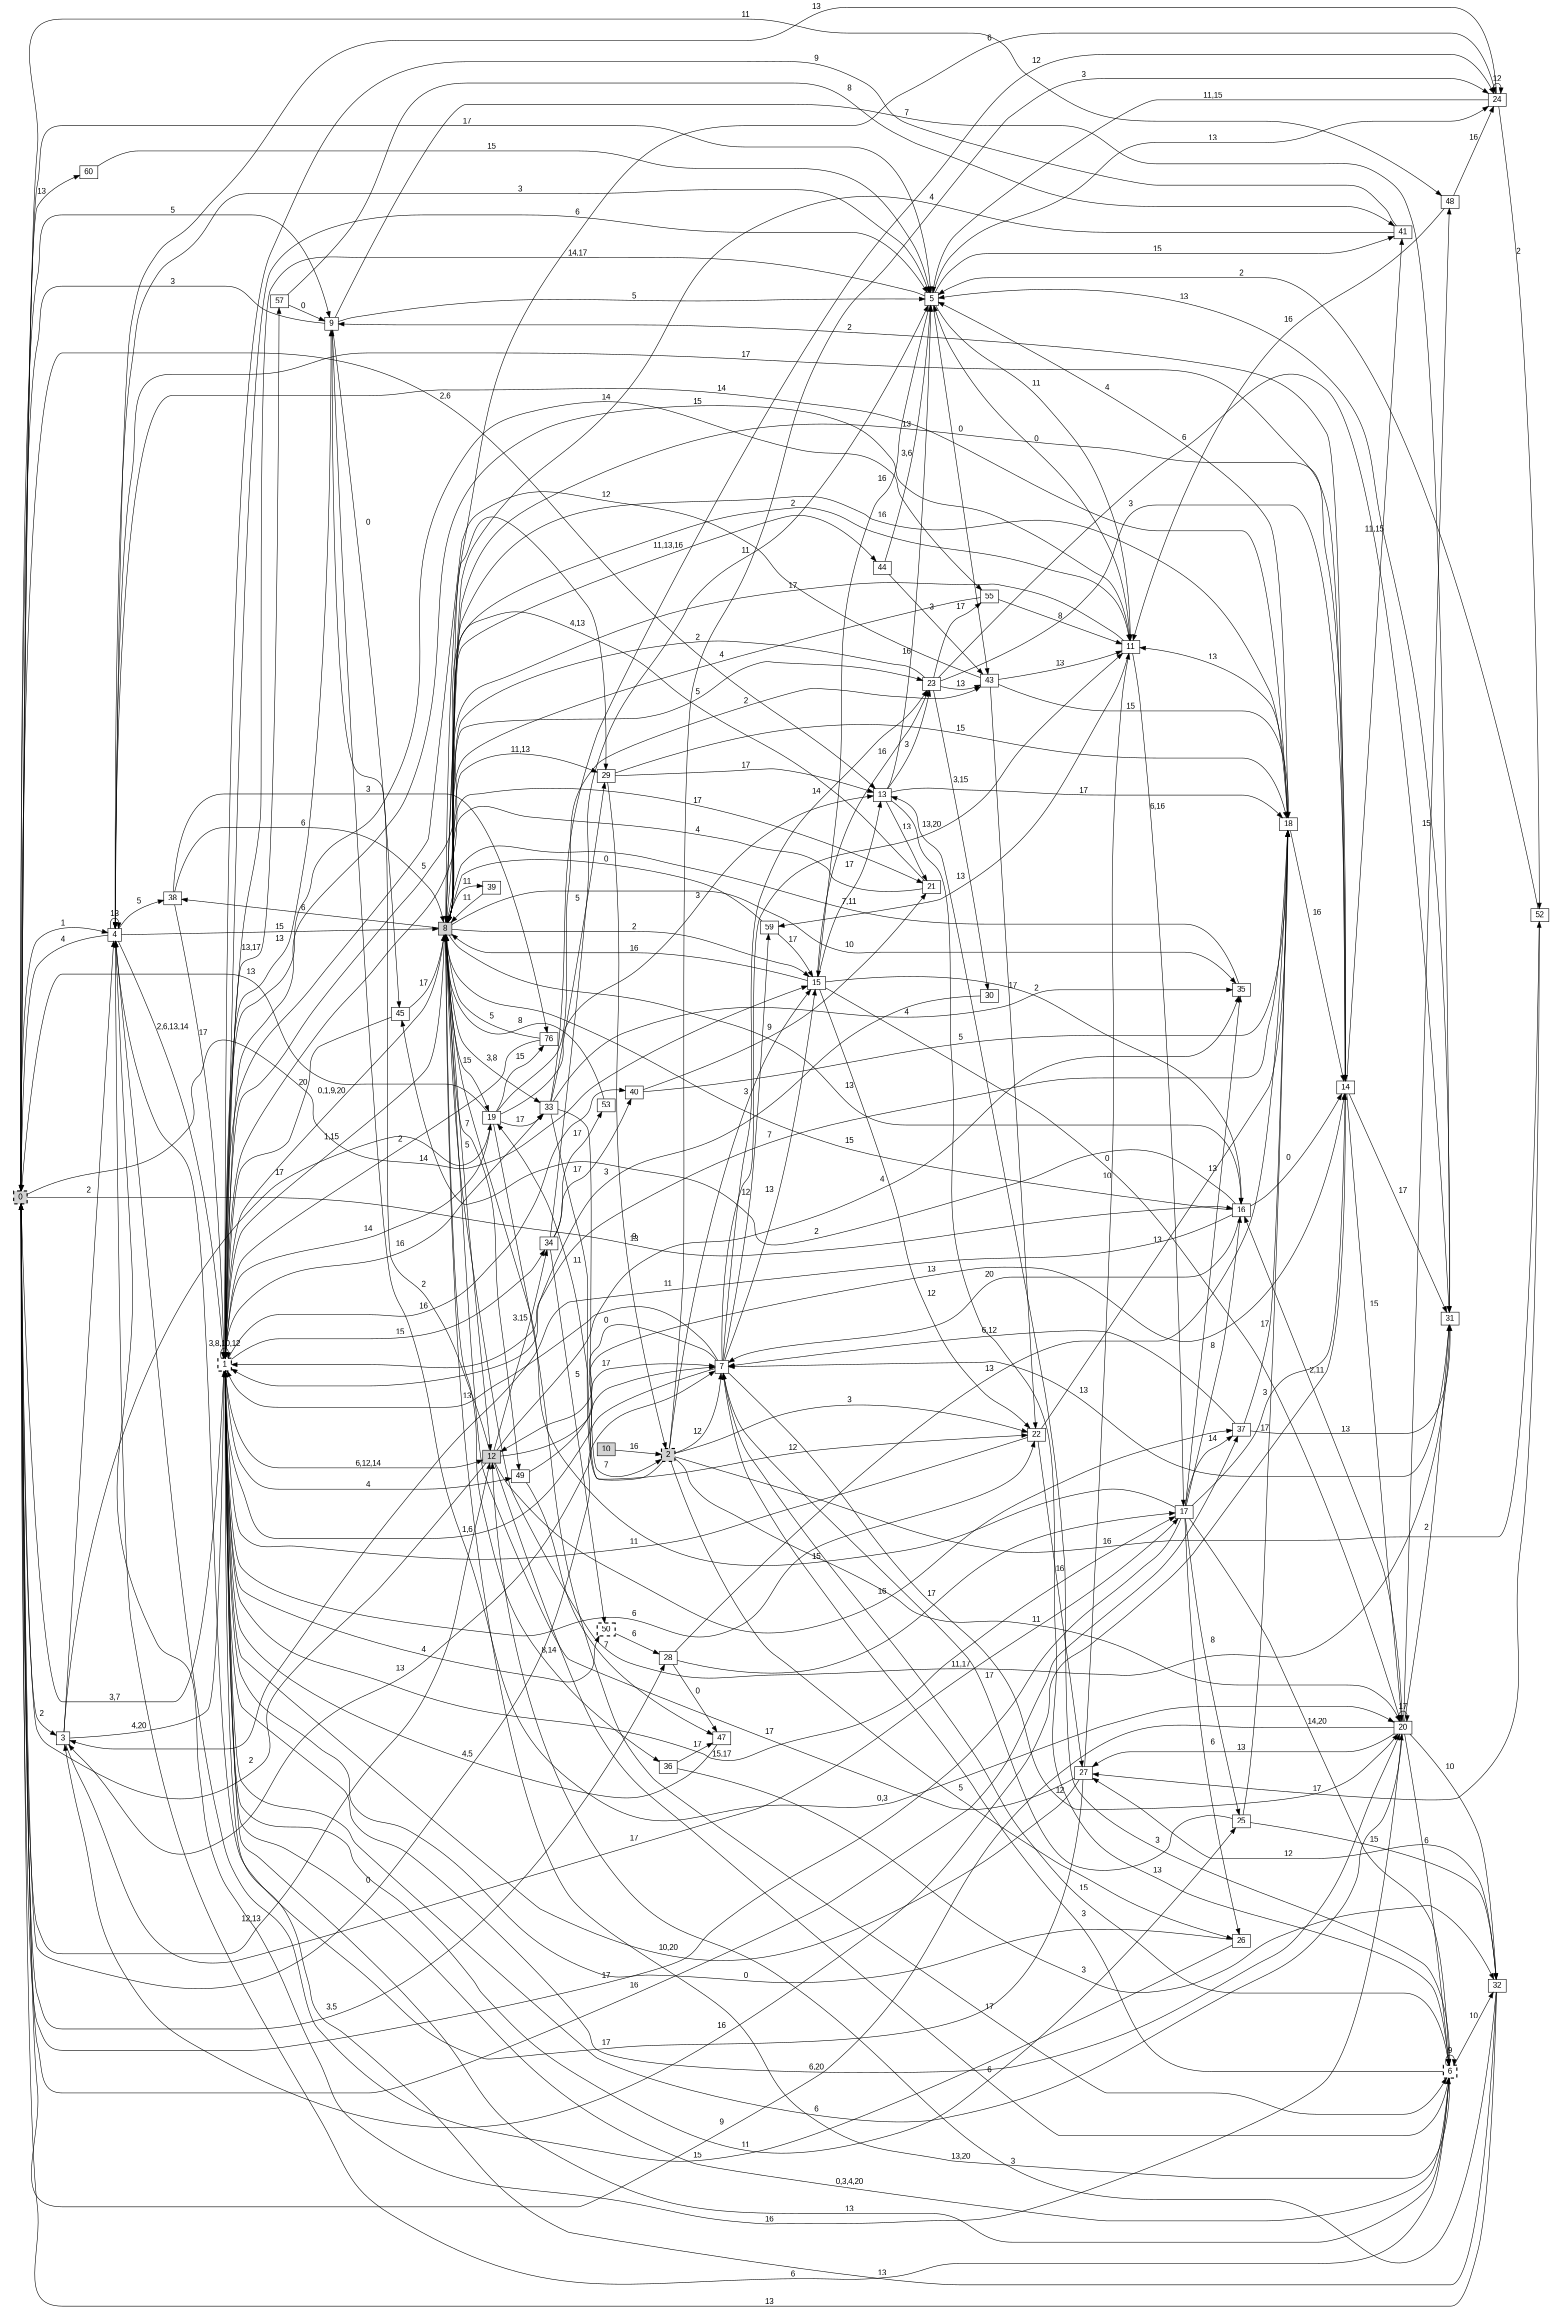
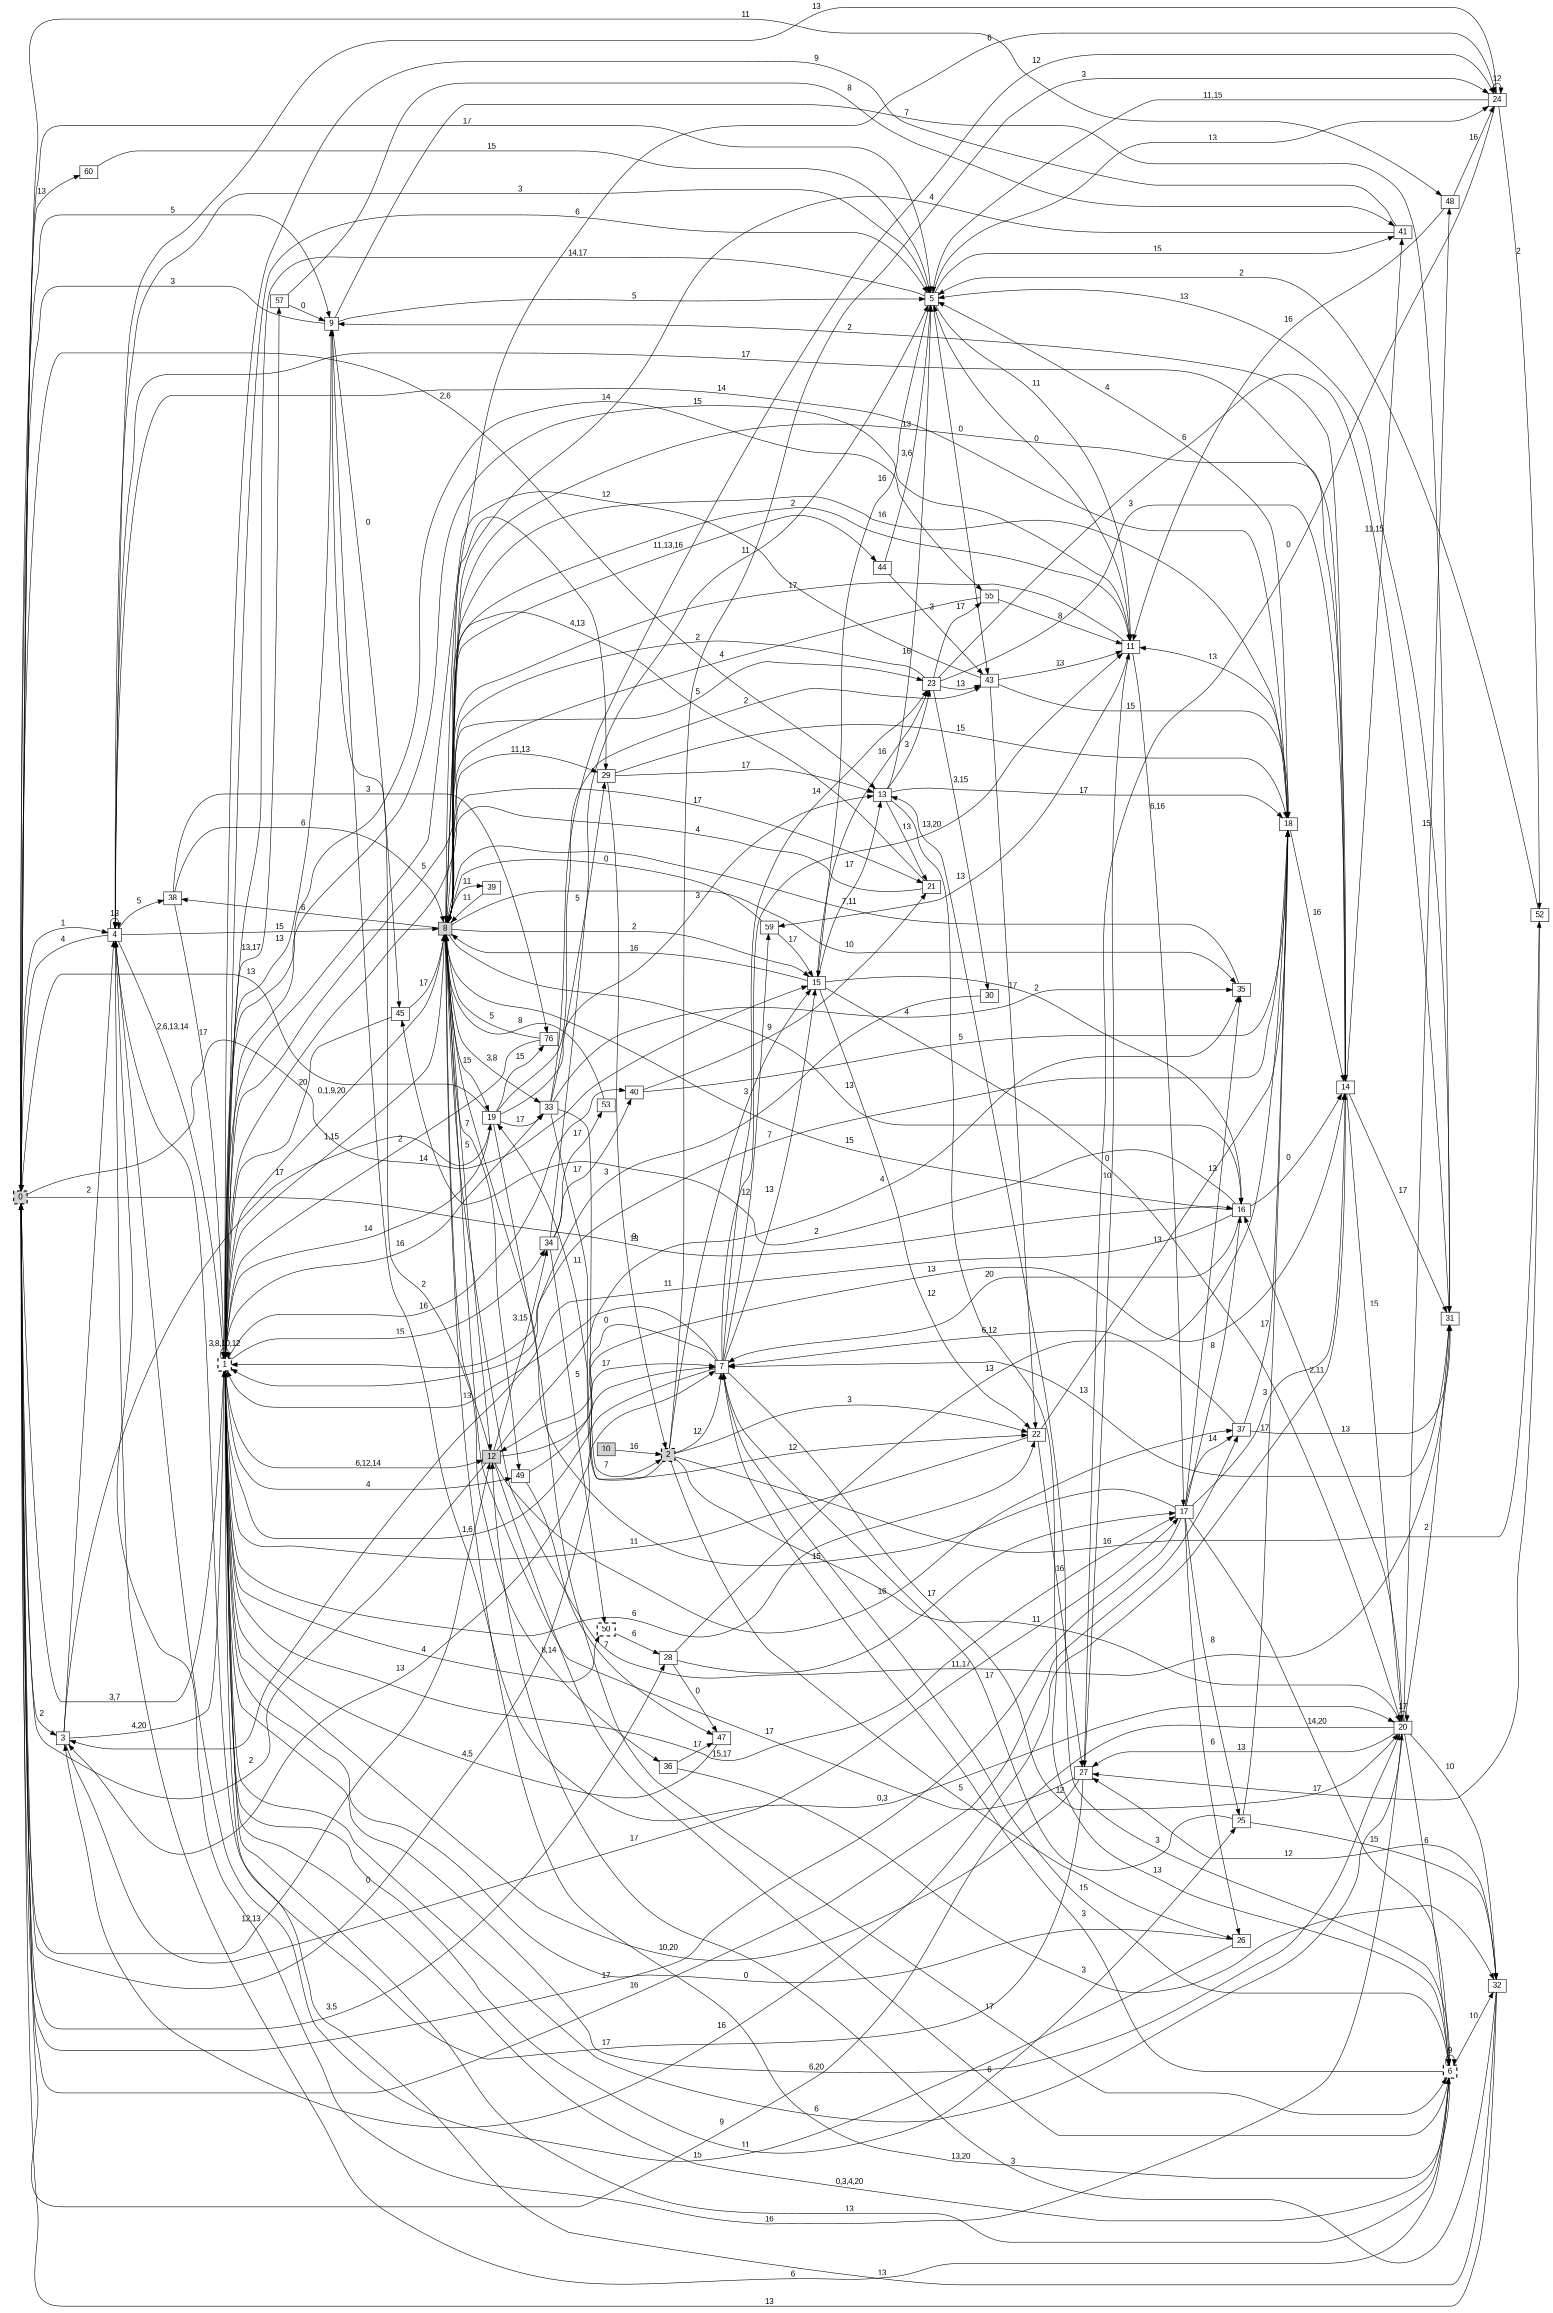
edge "24" -> "27": added, label "0"
